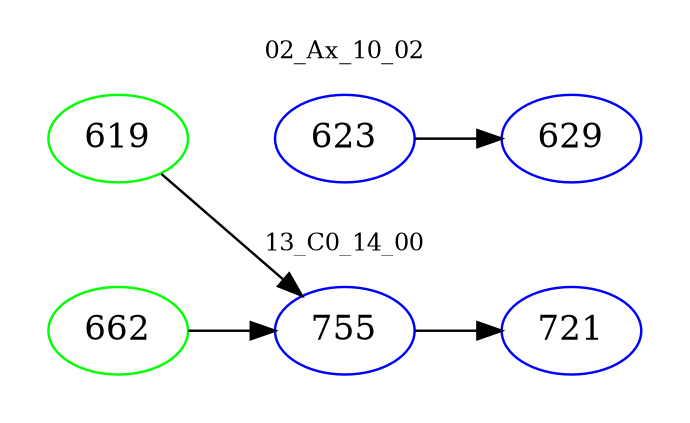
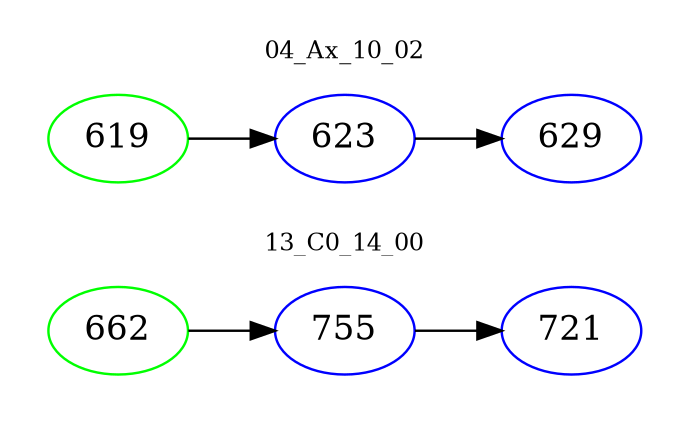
cluster "02_Ax_10_02": label "02_Ax_10_02" -> "04_Ax_10_02"
edge "619" -> "755": now "619" -> "623"
